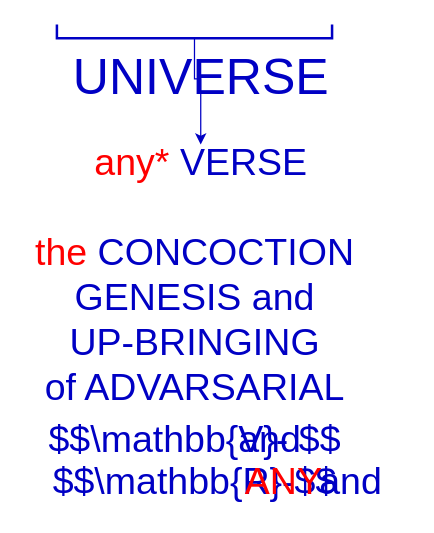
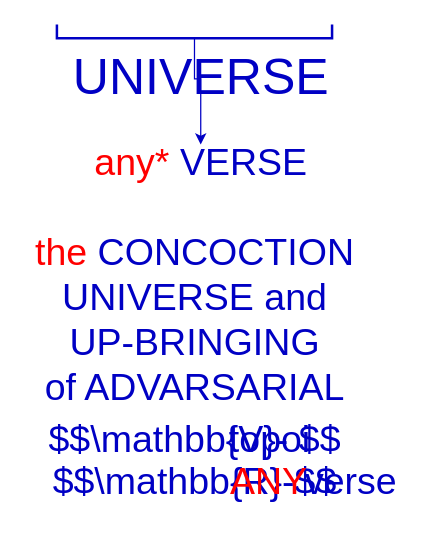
node "the CONCOCTION GENESIS and UP-BRINGING of ADVARSARIAL": label "the CONCOCTION GENESIS and UP-BRINGING of ADVARSARIAL" -> "the CONCOCTION UNIVERSE and UP-BRINGING of ADVARSARIAL"
node "and": label "and" -> "topoi"
node "ANYand": label "ANYand" -> "ANYverse"
